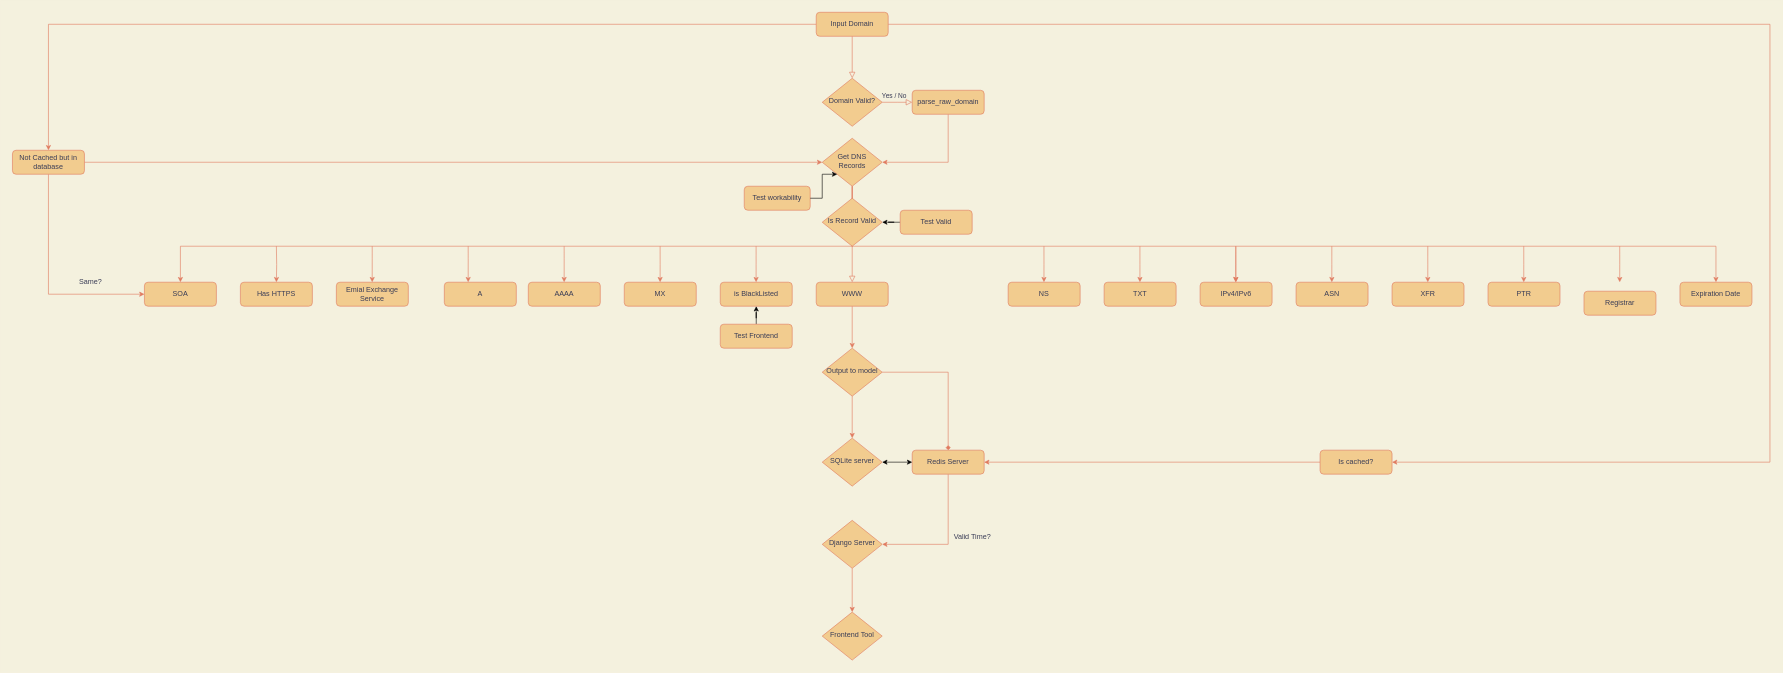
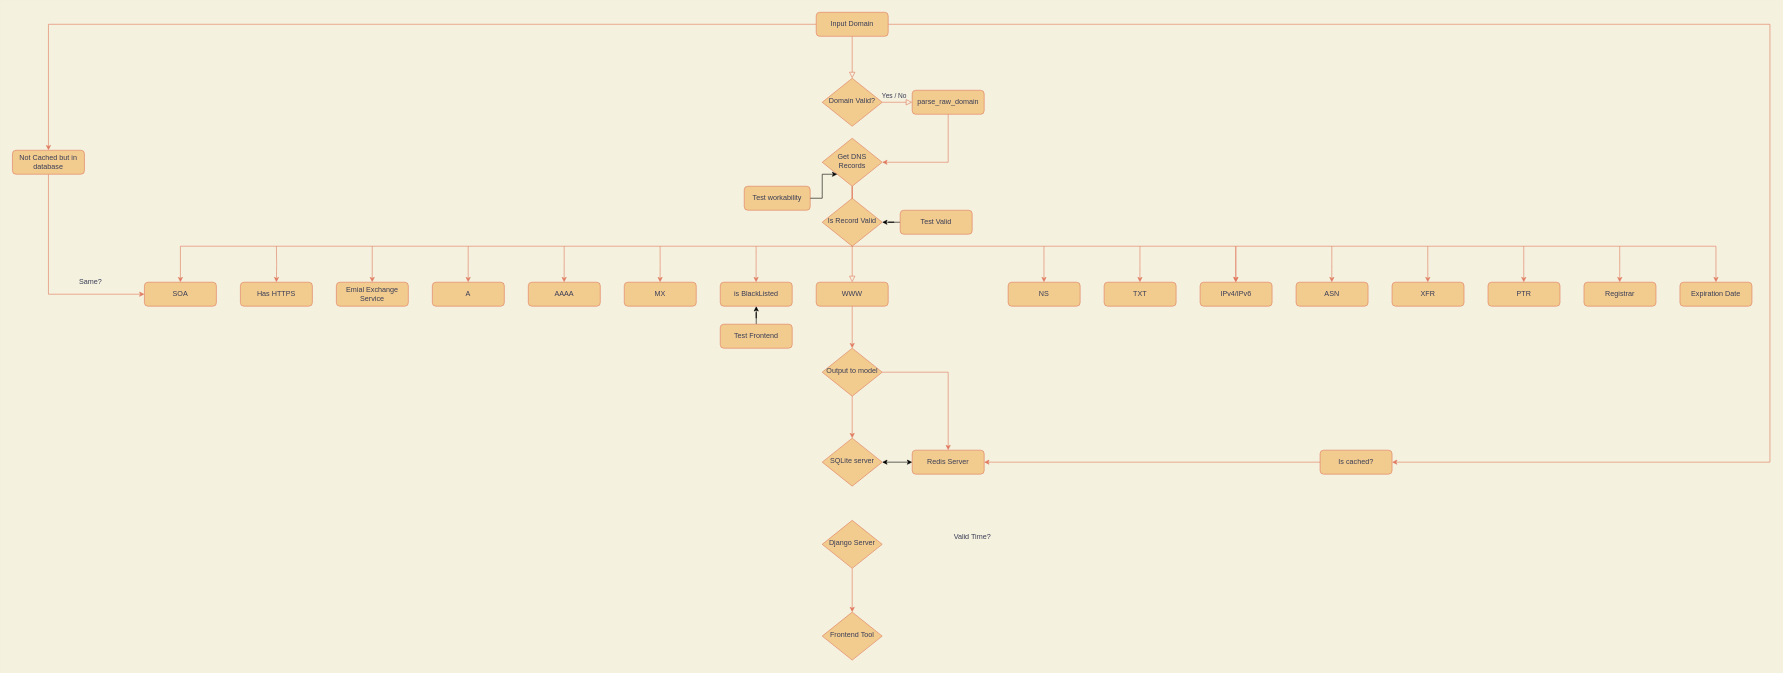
edge "Not Cached but in database" -> "Get DNS Records": removed
node "A": moved (480, 294) -> (468, 294)
node "Registrar": moved (1620, 303) -> (1620, 294)
edge "Output to model" -> "Redis Server": arrowhead diamond -> classic
edge "Redis Server" -> "Django Server": removed
